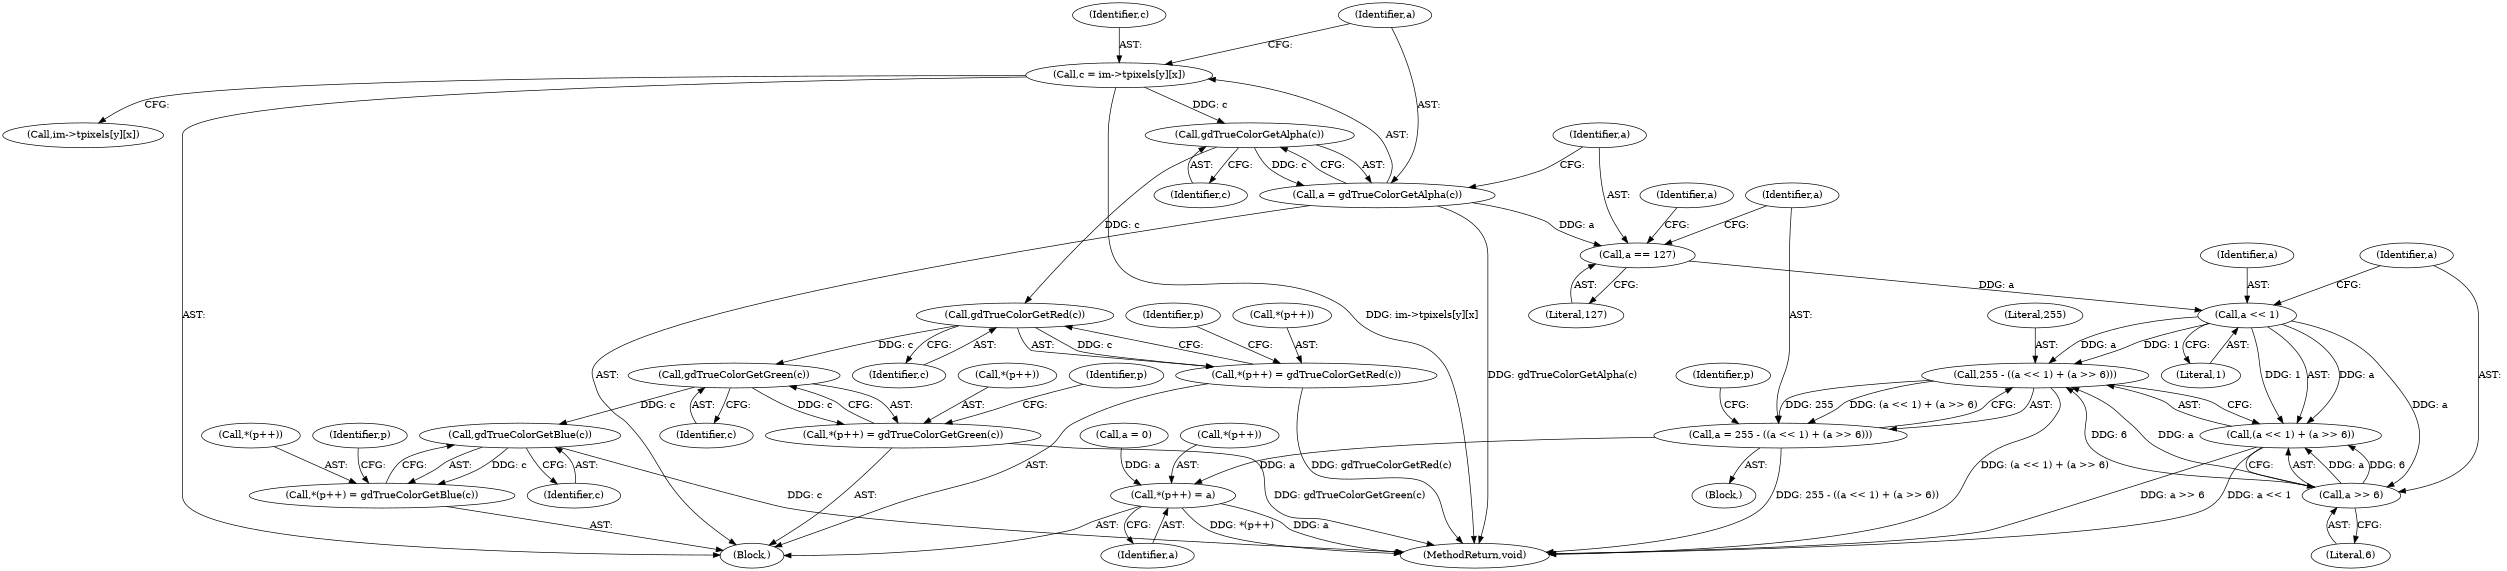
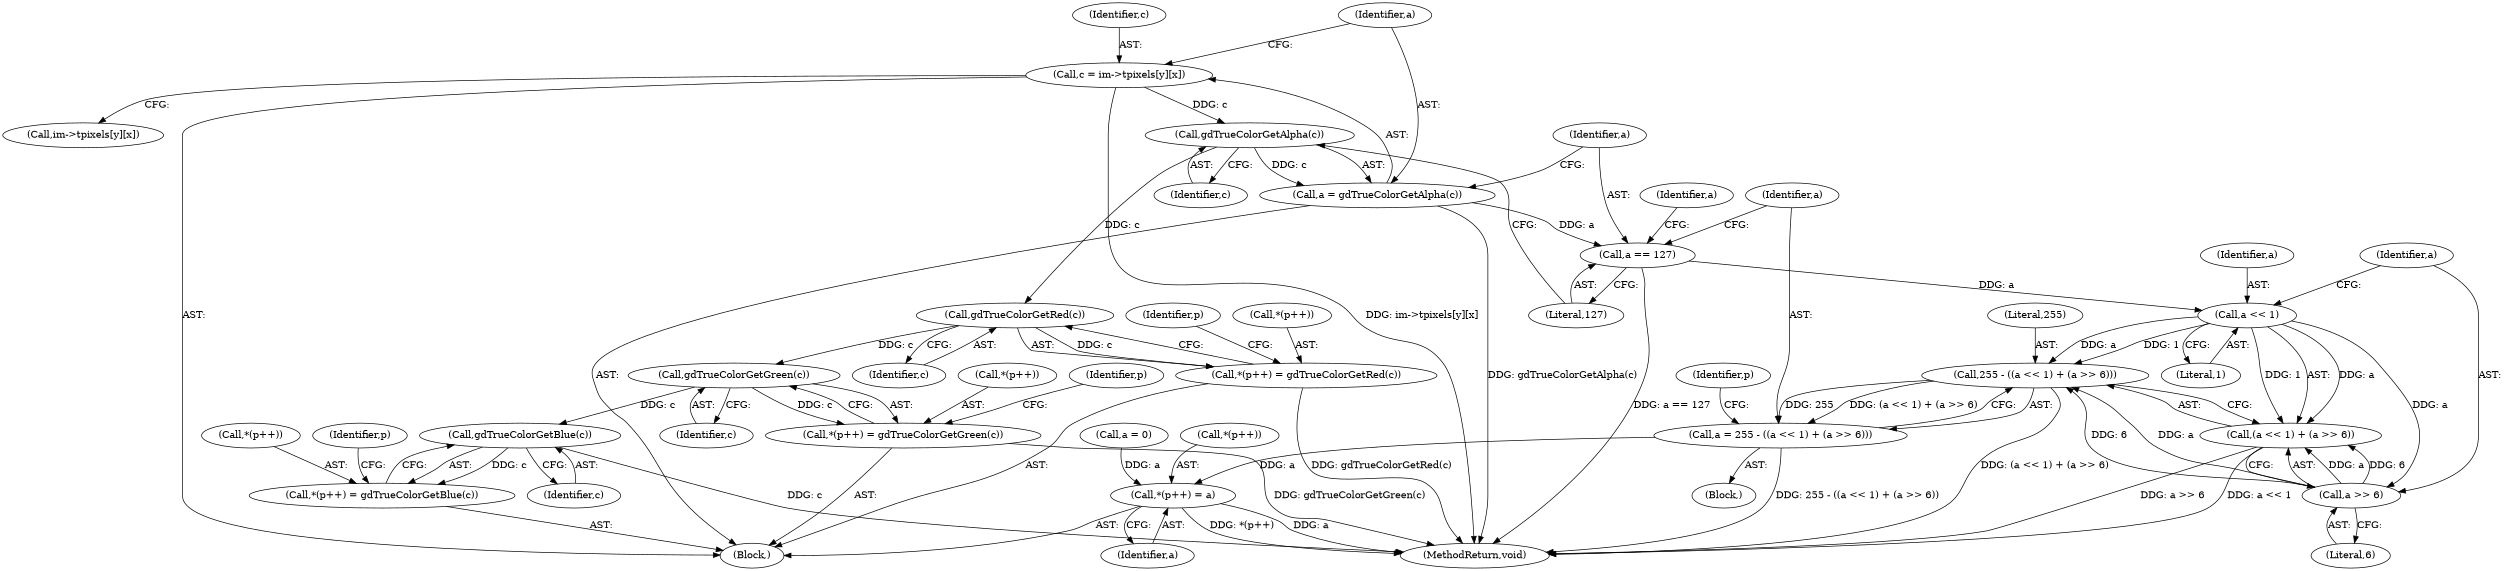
edge "(Call,a = gdTrueColorGetAlpha(c))" -> "(Call,gdTrueColorGetAlpha(c))": now "(Literal,127)" -> "(Call,gdTrueColorGetAlpha(c))"
edge "(Call,a == 127)" -> "(MethodReturn,void)": added, label "DDG: a == 127"
